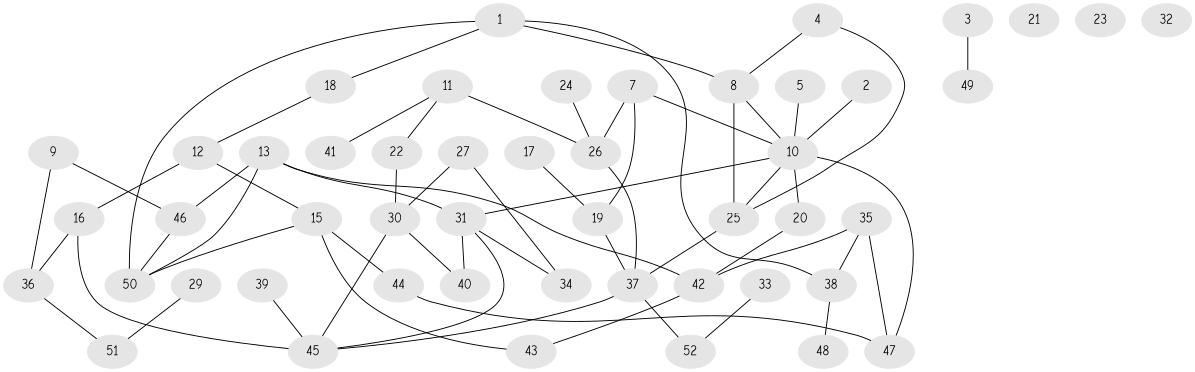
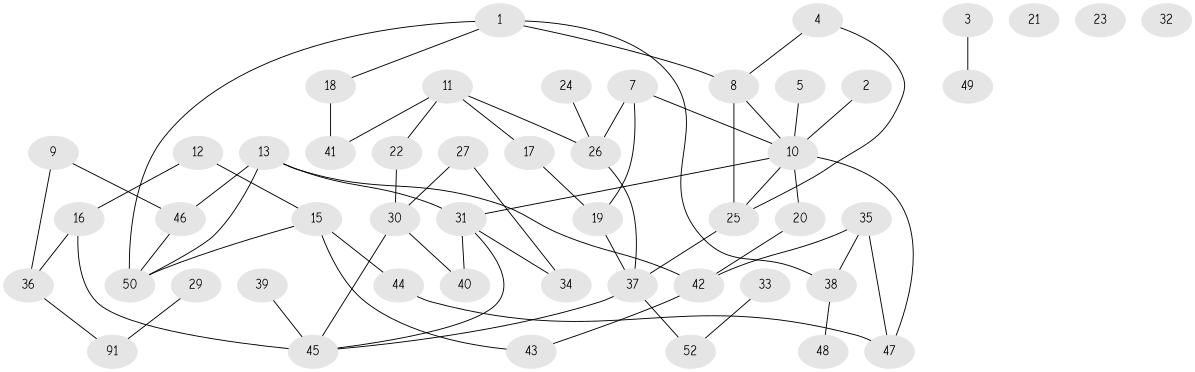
edge "18" -- "12": now "18" -- "41"
edge "11" -- "17": added
node "51": label "51" -> "91"
